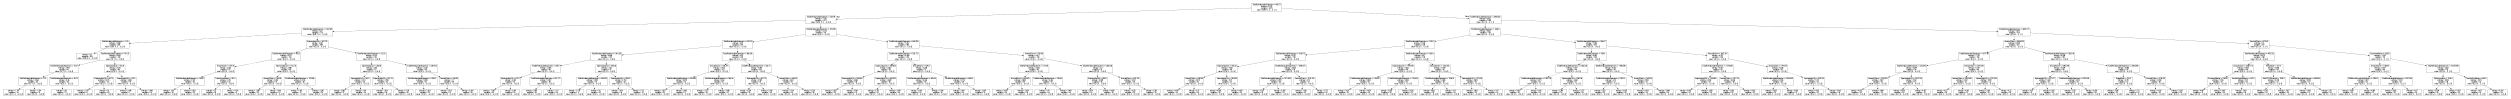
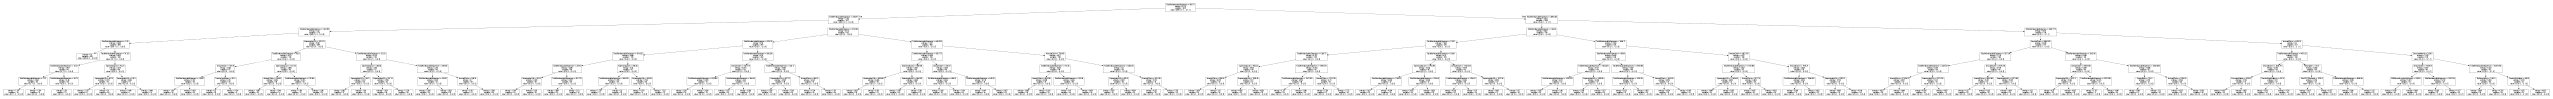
node "entropy = 2.836 samples = 24 value = [0, 0, 0 ... 0, 0, 0]": added
node "entropy = 4.176 samples = 23 value = [0, 0, 0 ... 0, 0, 0]": added
